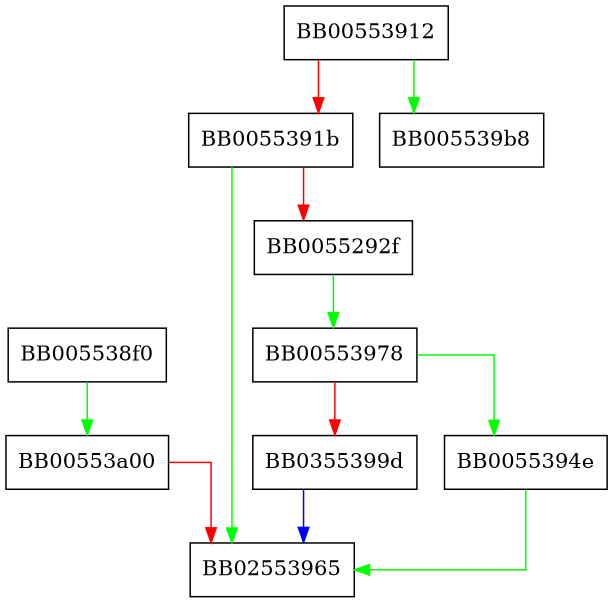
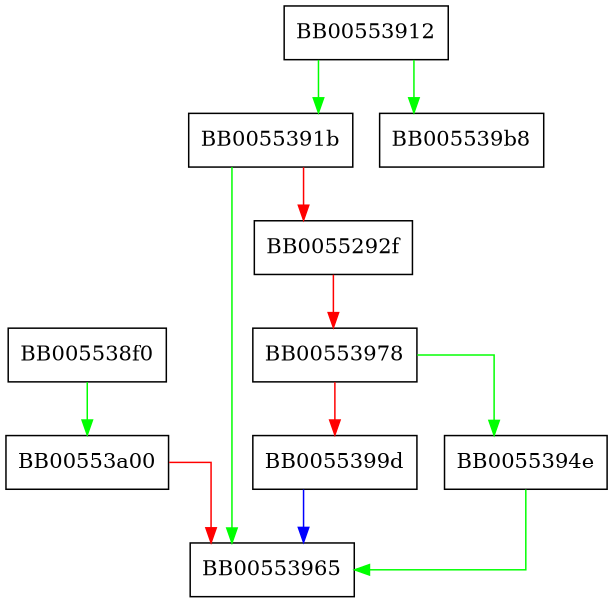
edge "BB00553912" -> "BB0055391b": color red -> green
edge "BB0055292f" -> "BB00553978": color green -> red
node "BB0355399d": label "BB0355399d" -> "BB0055399d"
node "BB02553965": label "BB02553965" -> "BB00553965"
